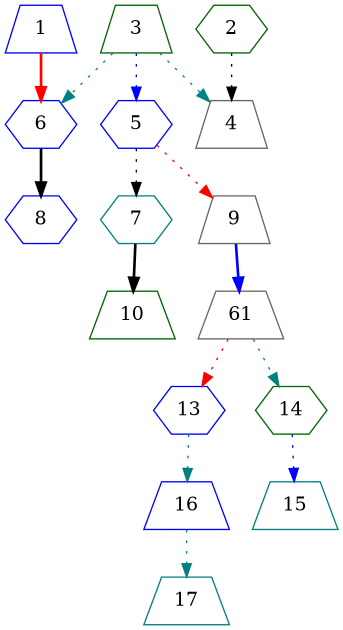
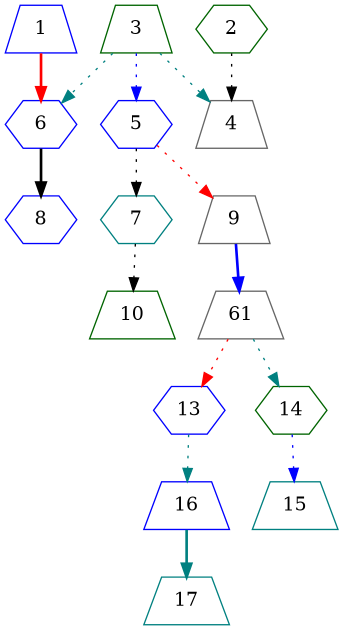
edge "7" -> "10": style bold -> dotted
edge "16" -> "17": style dotted -> bold
